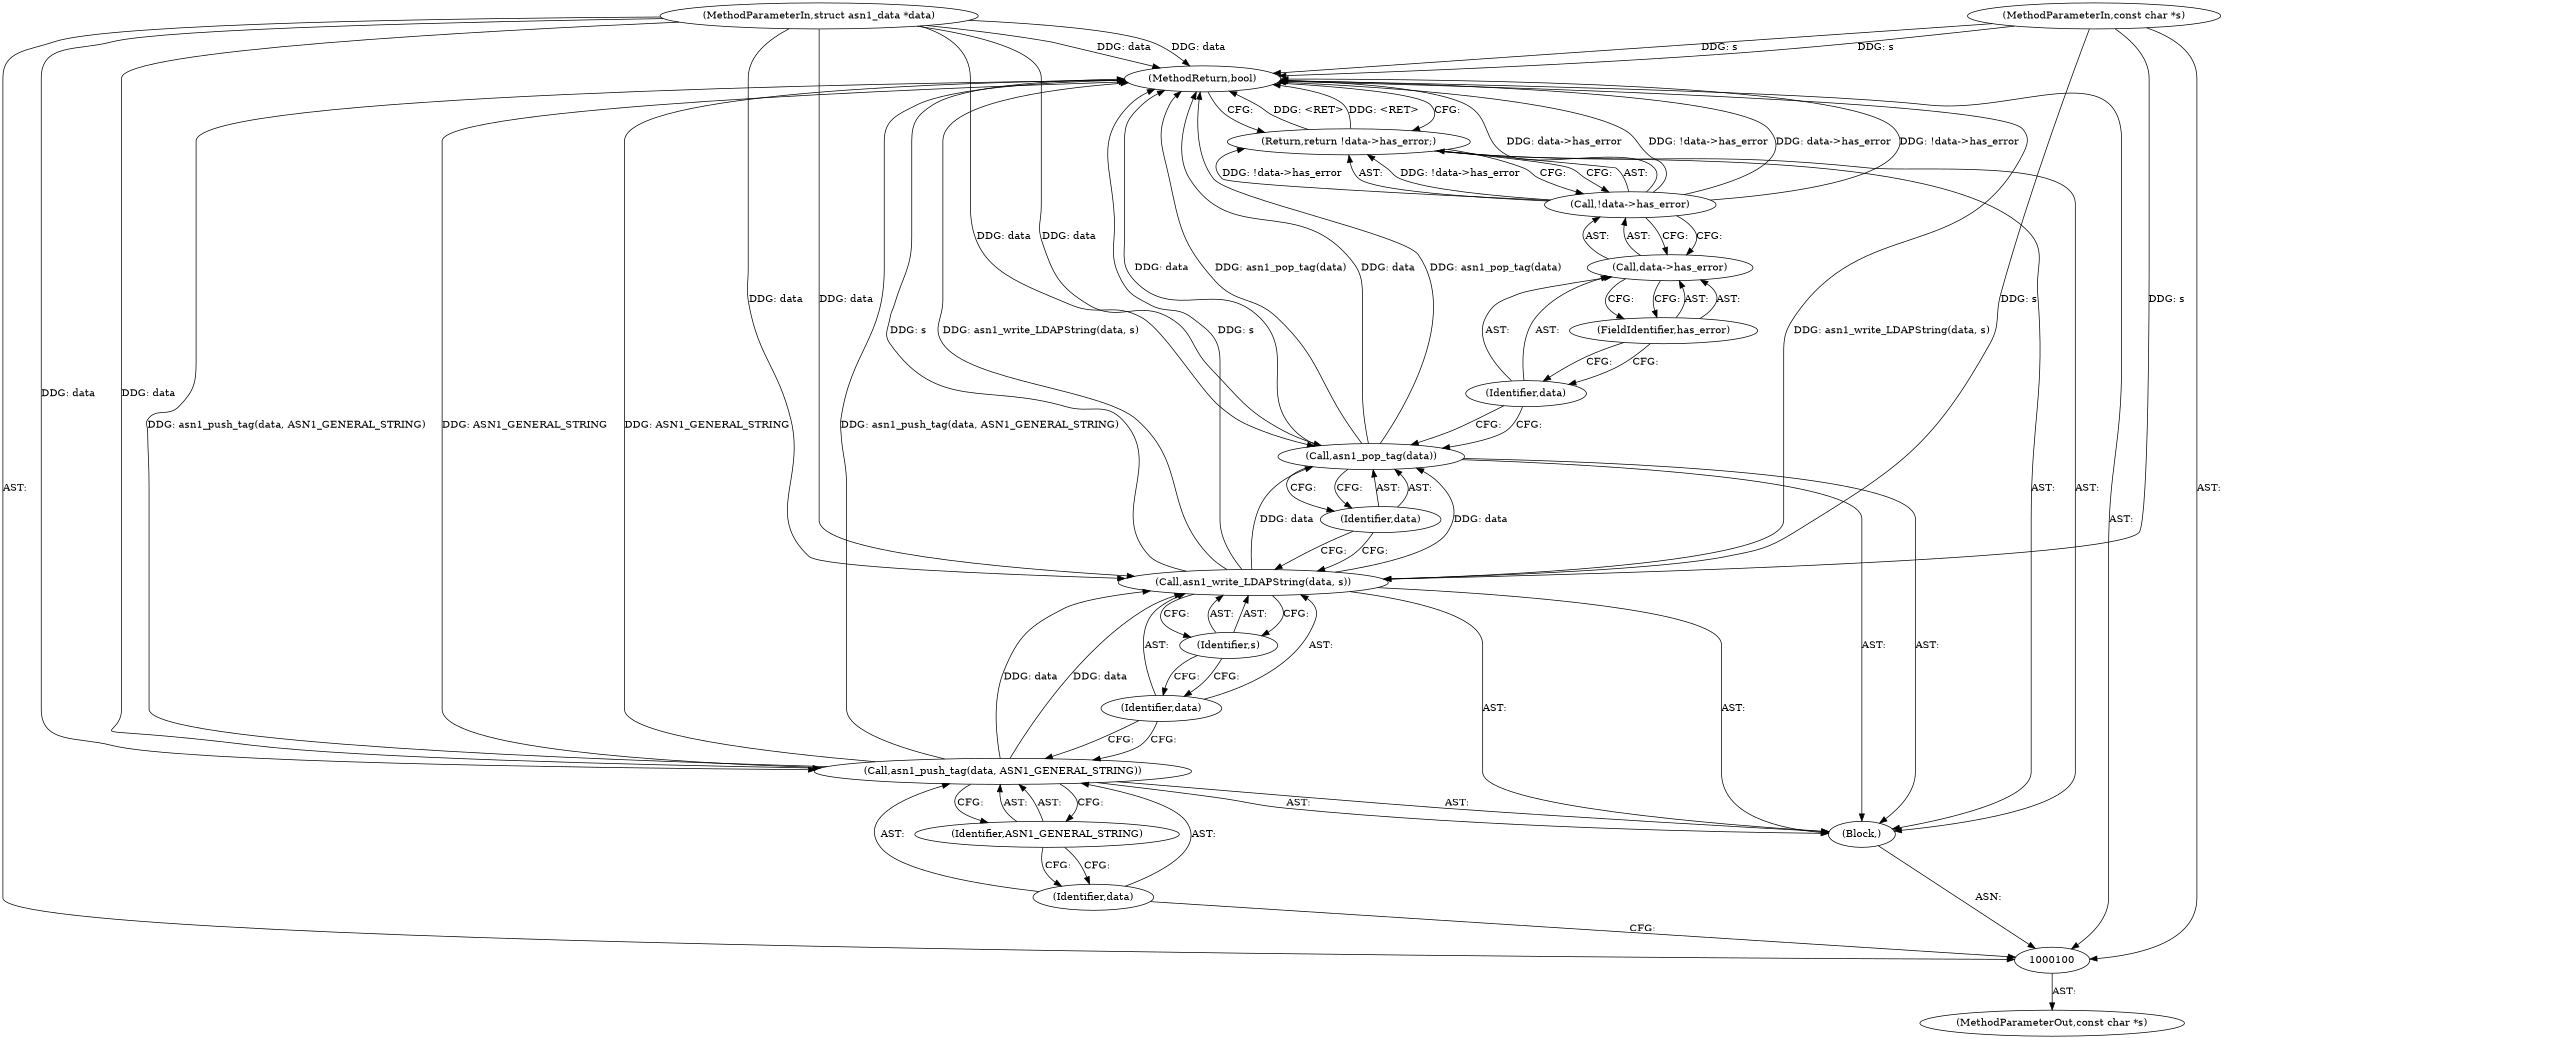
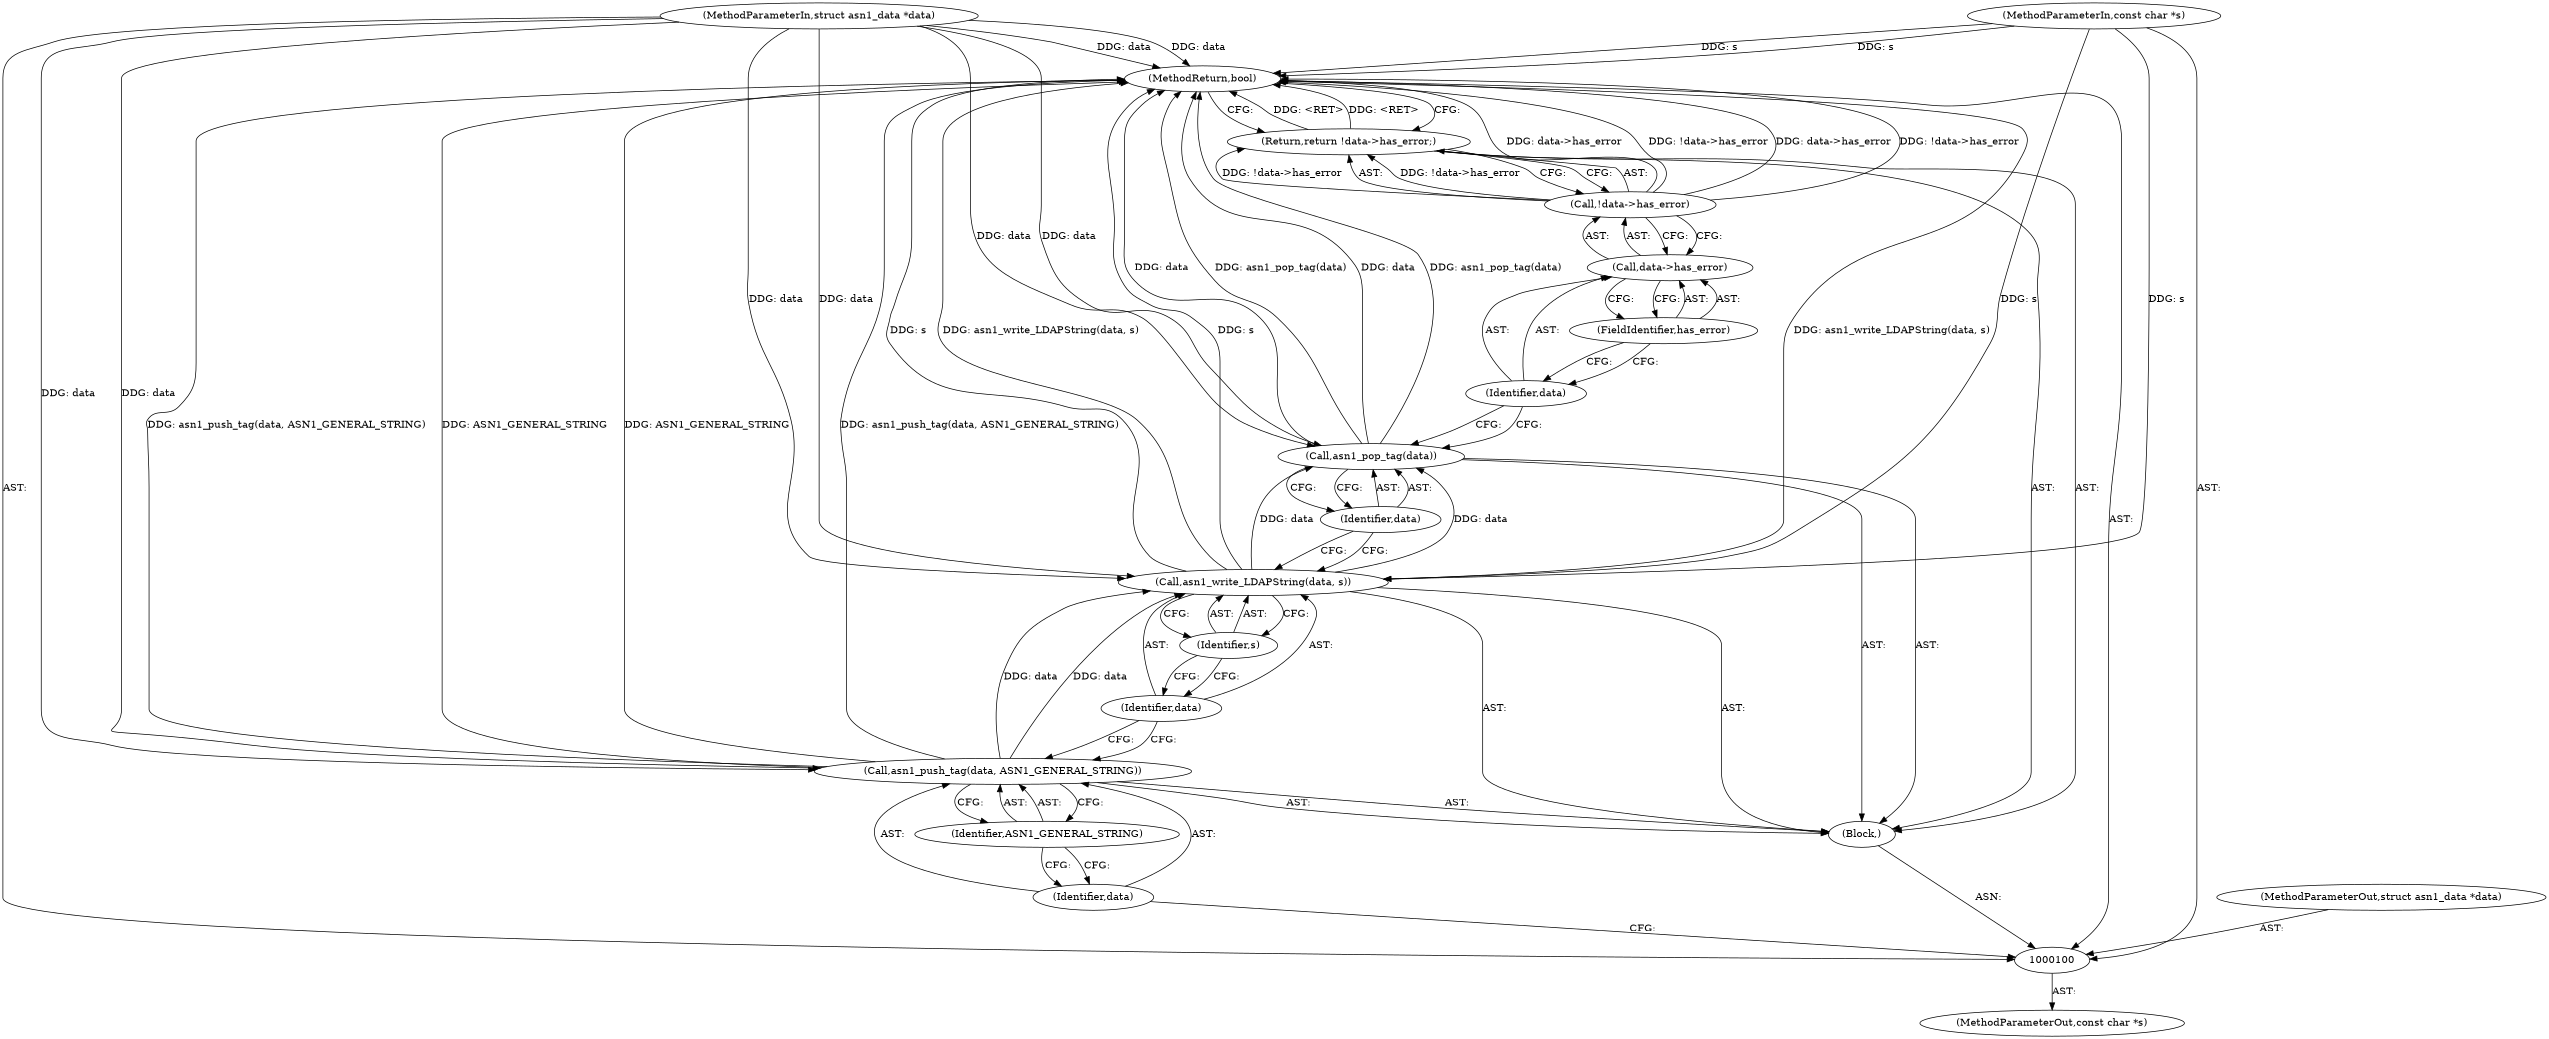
node "(MethodParameterOut,struct asn1_data *data)": added
